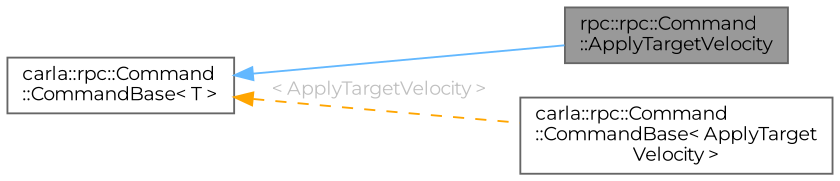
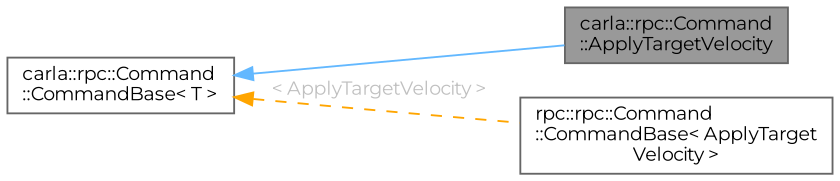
node "rpc::rpc::Command ::ApplyTargetVelocity": label "rpc::rpc::Command ::ApplyTargetVelocity" -> "carla::rpc::Command ::ApplyTargetVelocity"
node "carla::rpc::Command ::CommandBase< ApplyTarget Velocity >": label "carla::rpc::Command ::CommandBase< ApplyTarget Velocity >" -> "rpc::rpc::Command ::CommandBase< ApplyTarget Velocity >"
